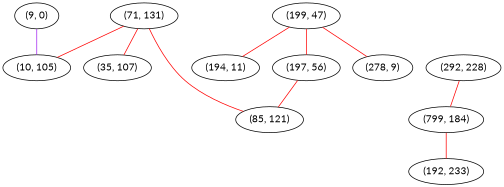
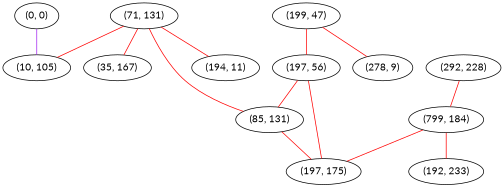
node "(9, 0)": label "(9, 0)" -> "(0, 0)"
edge "(199, 47)" -- "(194, 11)": now "(71, 131)" -- "(194, 11)"
node "(35, 107)": label "(35, 107)" -> "(35, 167)"
node "(85, 121)": label "(85, 121)" -> "(85, 131)"
node "(197, 175)": added
